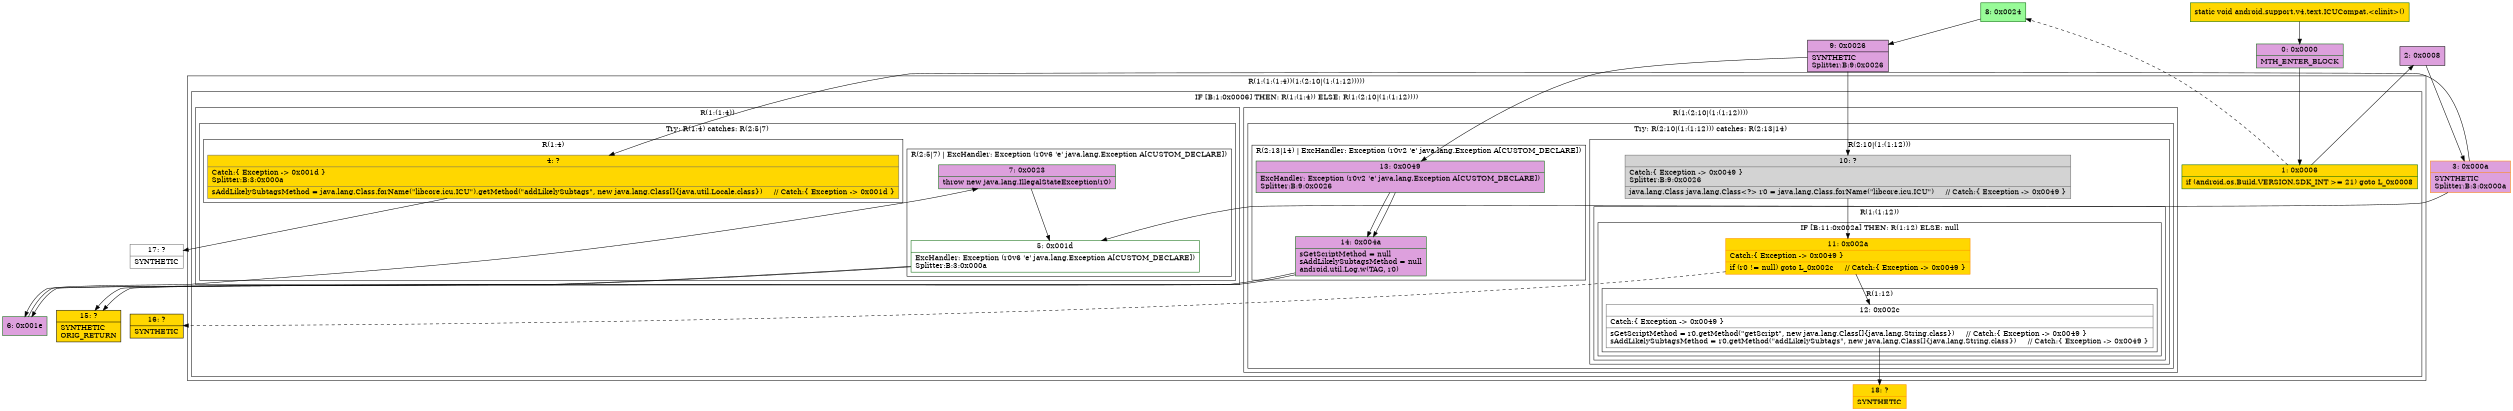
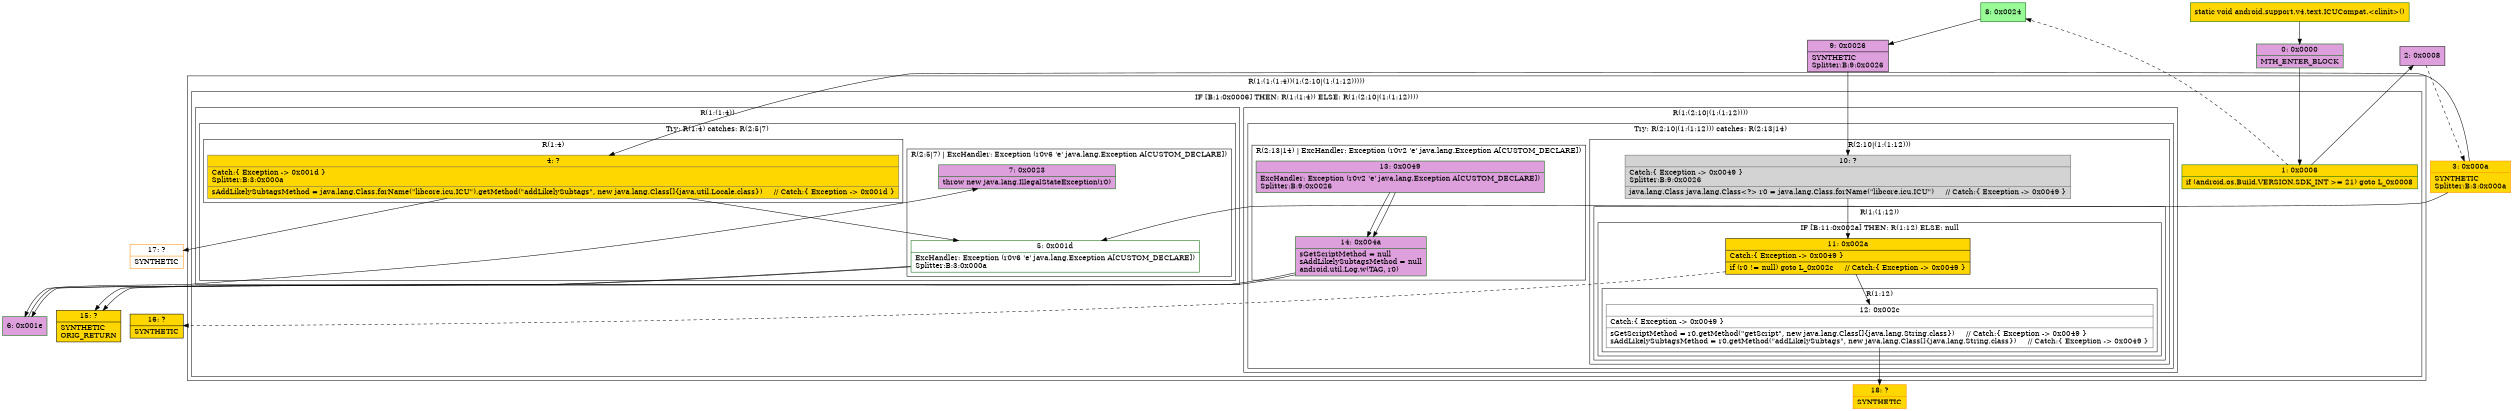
edge "9: 0x0026" -> "13: 0x0049": removed
edge "2: 0x0008" -> "3: 0x000a": style solid -> dashed
node "3: 0x000a": fillcolor plum -> gold
edge "7: 0x0023" -> "5: 0x001d": now "4: ?" -> "5: 0x001d"
node "17: ?": color gray40 -> darkorange
node "11: 0x002a": color darkorange -> black
